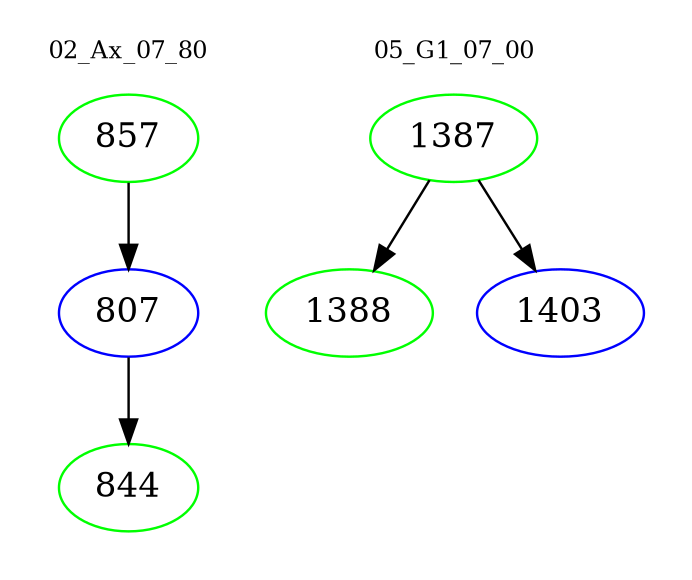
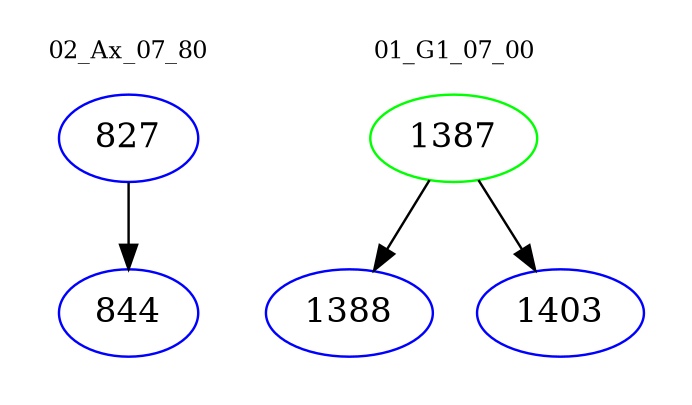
cluster "05_G1_07_00": label "05_G1_07_00" -> "01_G1_07_00"
node "857": removed
node "807": label "807" -> "827"
node "1388": color green -> blue
node "844": color green -> blue
